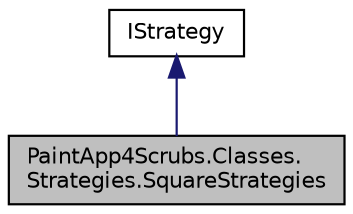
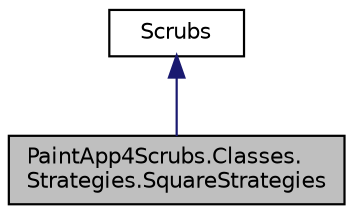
node "IStrategy": label "IStrategy" -> "Scrubs"
